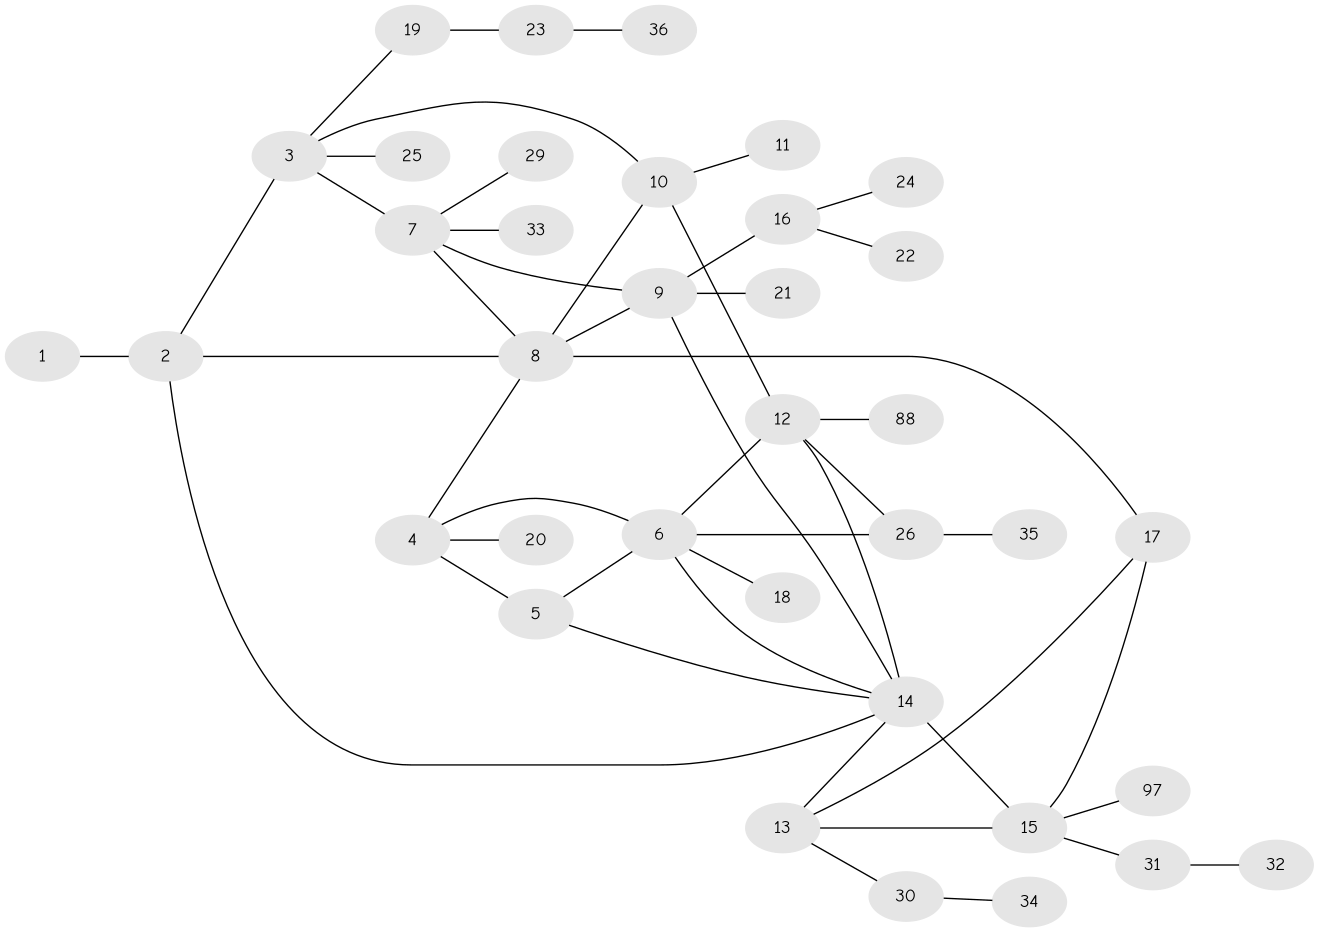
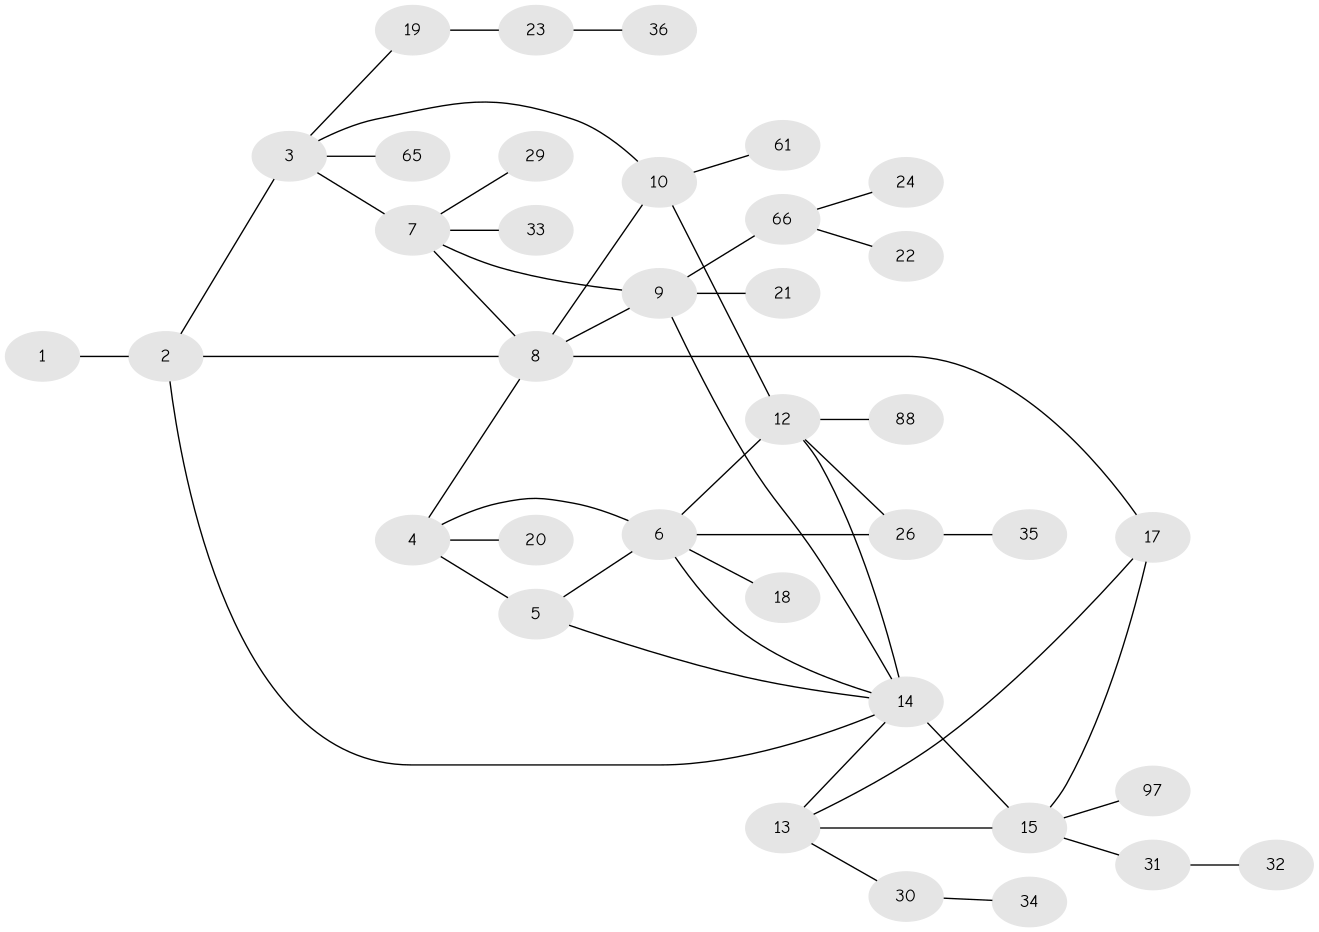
node "11": label "11" -> "61"
node "25": label "25" -> "65"
node "16": label "16" -> "66"
